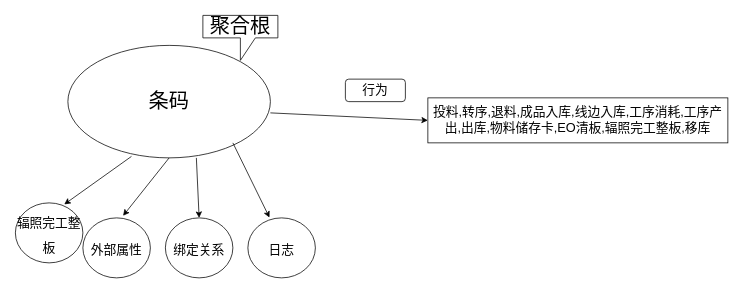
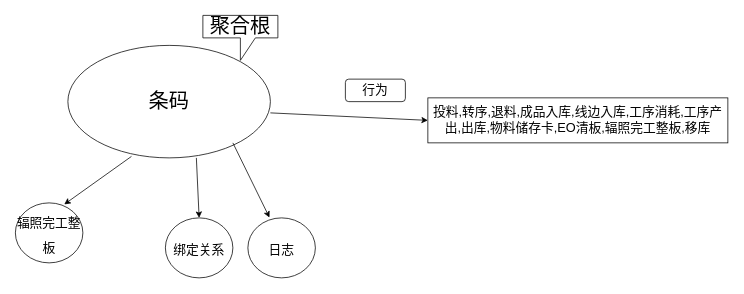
edge "条码" -> "外部属性": removed
node "外部属性": removed
